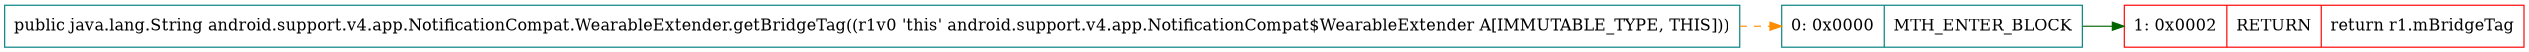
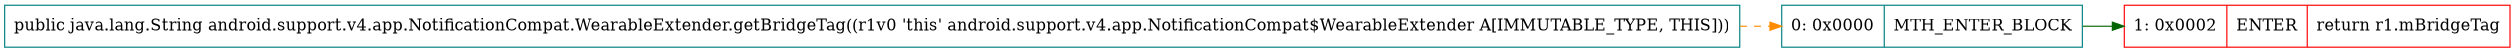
node "1: 0x0002": text "RETURN" -> "ENTER"
